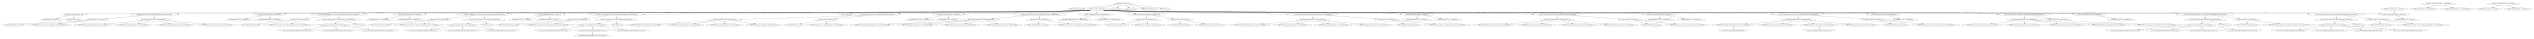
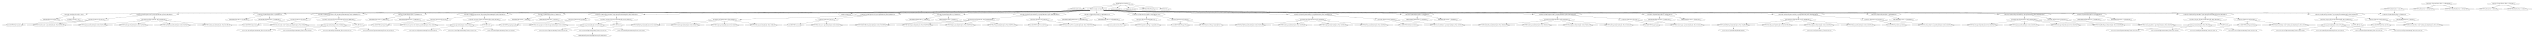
node "(IDENTIFIER,GNAMELEN,offset += GNAMELEN)": added
node "(IDENTIFIER,TarUtils,parseOctal(header, offset, MODELEN))": added
